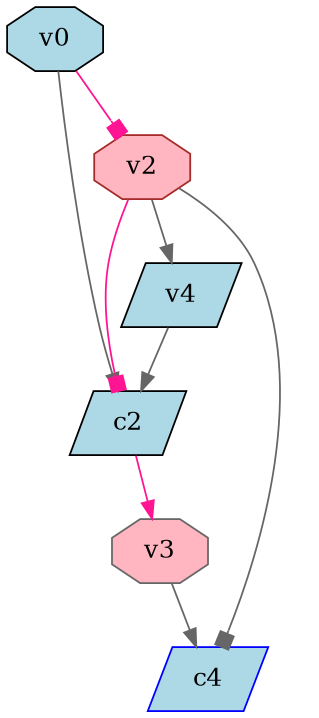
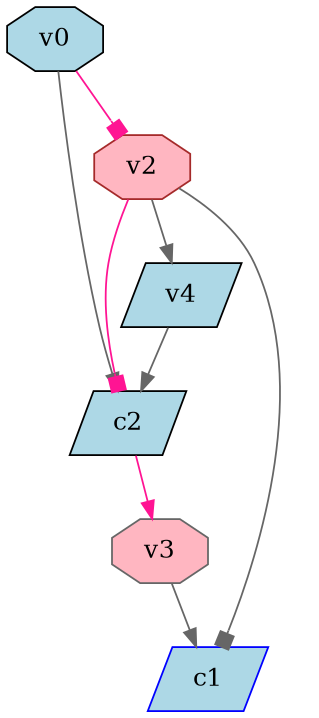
node "c4": label "c4" -> "c1"
